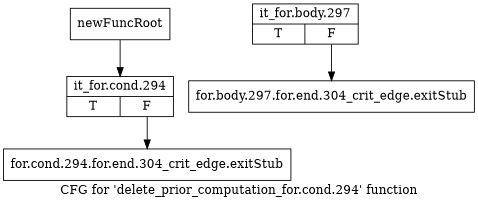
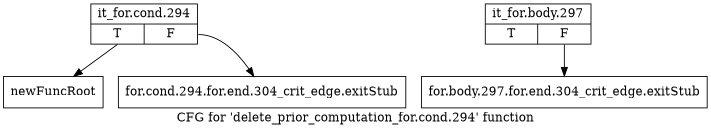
edge "newFuncRoot" -> "it_for.cond.294": reversed
